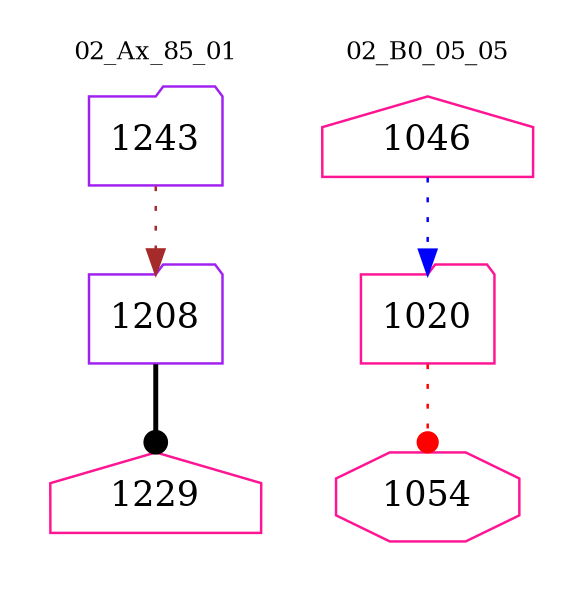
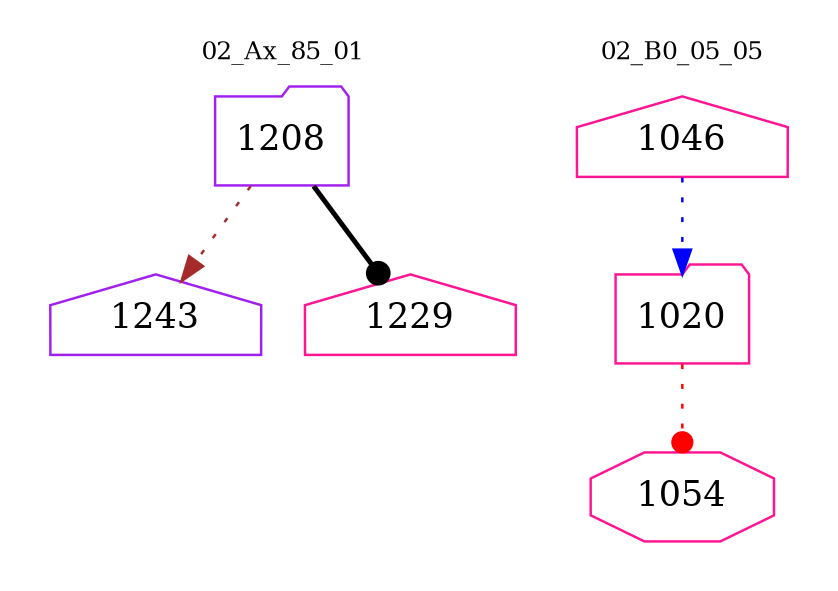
node "1243": shape folder -> house
edge "1243" -> "1208": reversed
